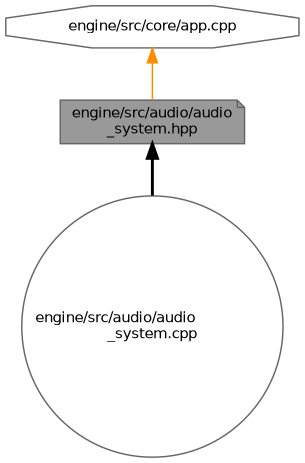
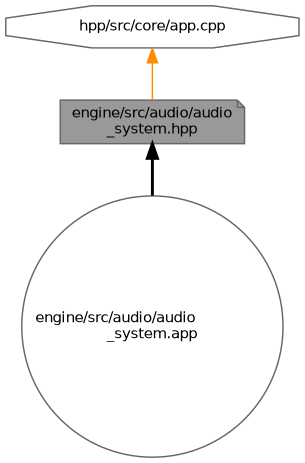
node "engine/src/core/app.cpp": label "engine/src/core/app.cpp" -> "hpp/src/core/app.cpp"
node "engine/src/audio/audio _system.cpp": label "engine/src/audio/audio _system.cpp" -> "engine/src/audio/audio _system.app"
